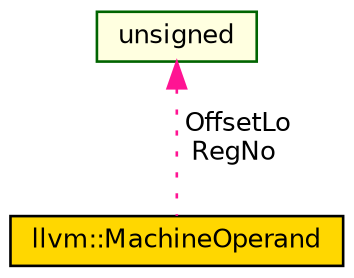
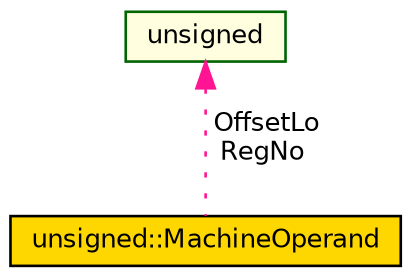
node "llvm::MachineOperand": label "llvm::MachineOperand" -> "unsigned::MachineOperand"
